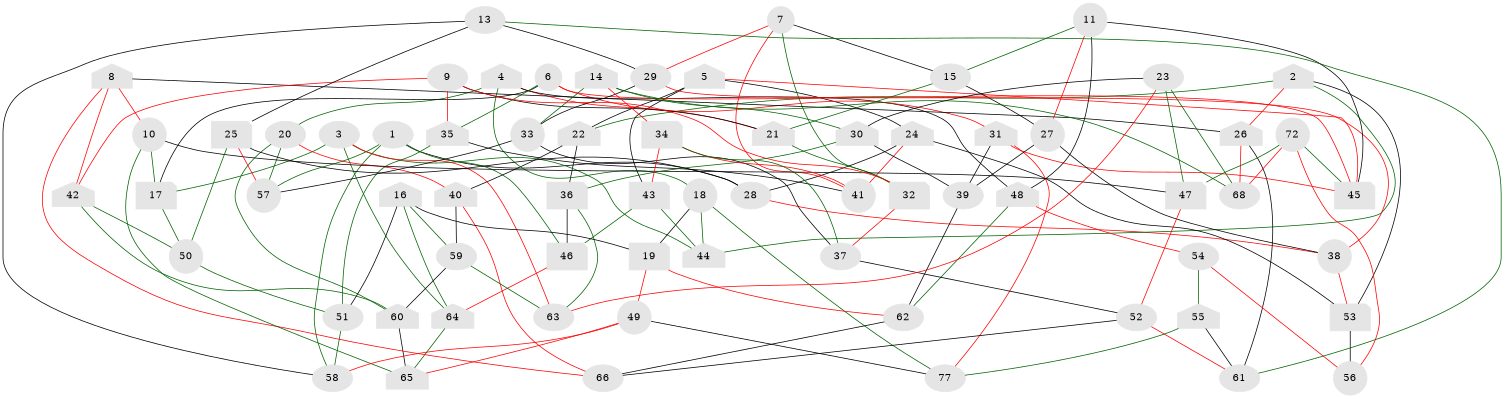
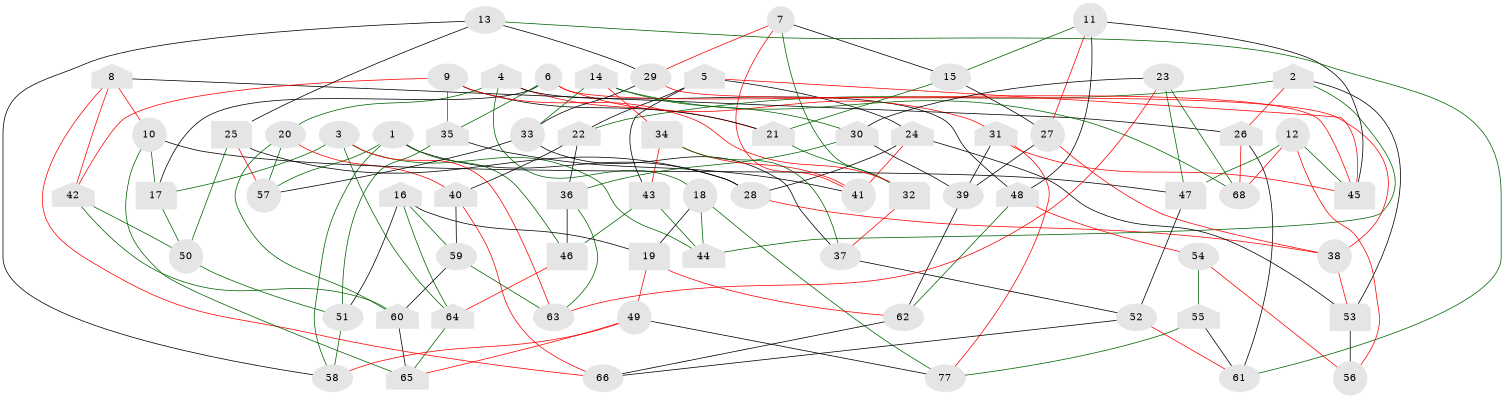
node "72": label "72" -> "12"
edge "27" -- "38": color black -> red
edge "47" -- "52": color red -> black
